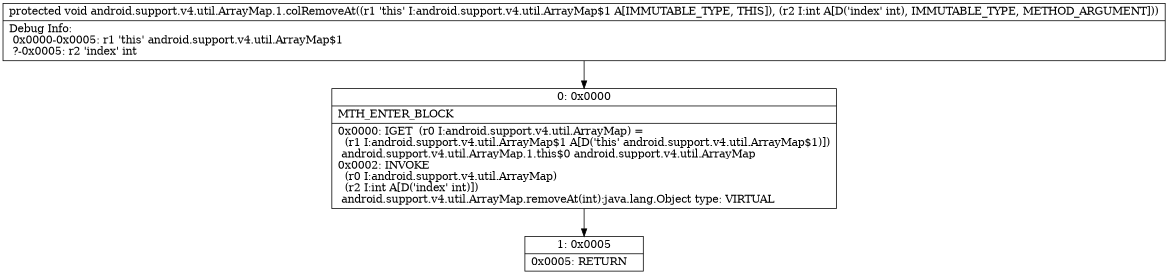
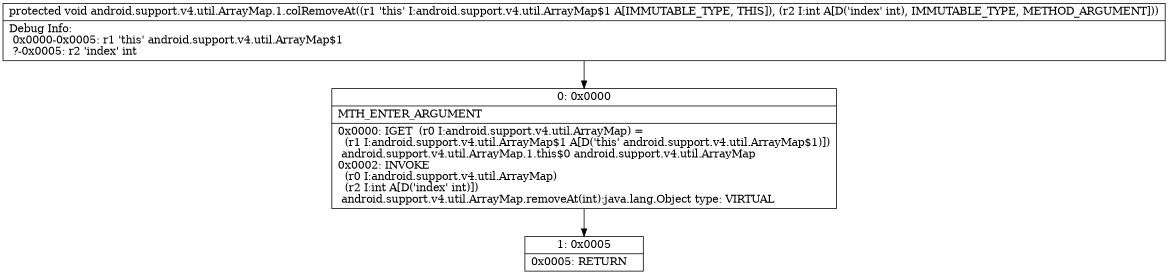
node "0: 0x0000": text "MTH_ENTER_BLOCK" -> "MTH_ENTER_ARGUMENT"
